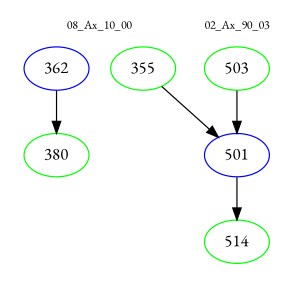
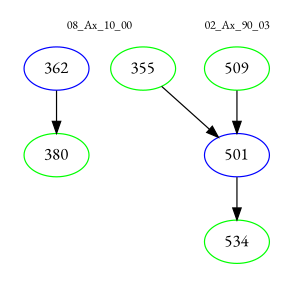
node "503": label "503" -> "509"
node "514": label "514" -> "534"
